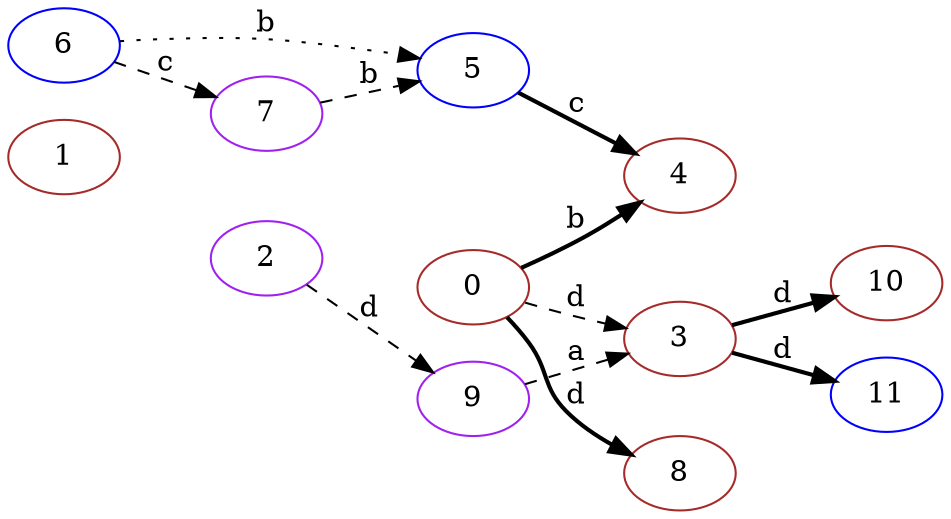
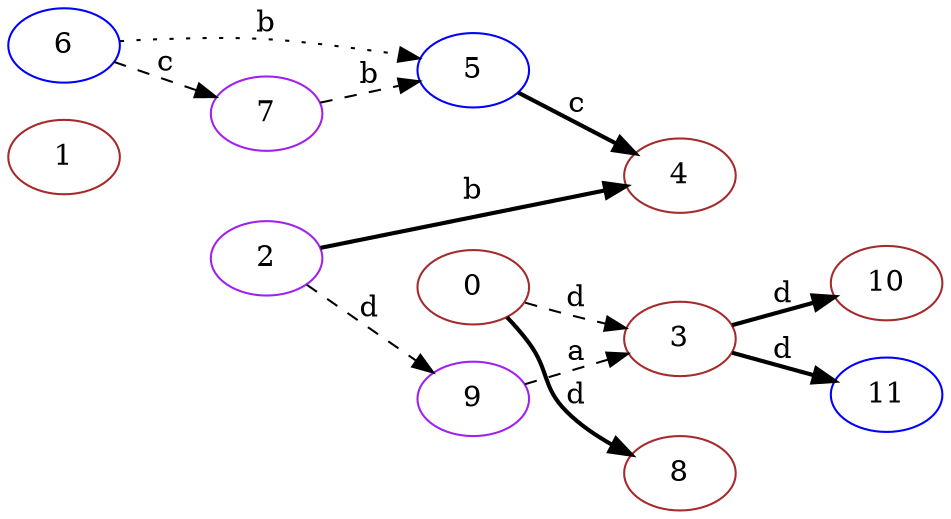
edge "0" -> "4": now "2" -> "4"
